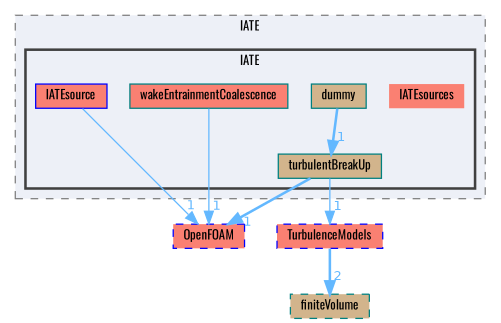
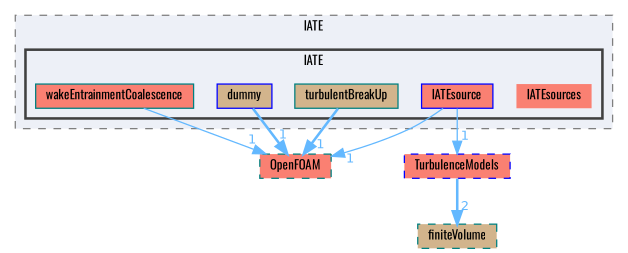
node "dummy": color teal -> blue
edge "dummy" -> "turbulentBreakUp": now "dummy" -> "OpenFOAM"
edge "turbulentBreakUp" -> "TurbulenceModels": now "IATEsource" -> "TurbulenceModels"
node "OpenFOAM": color blue -> teal
